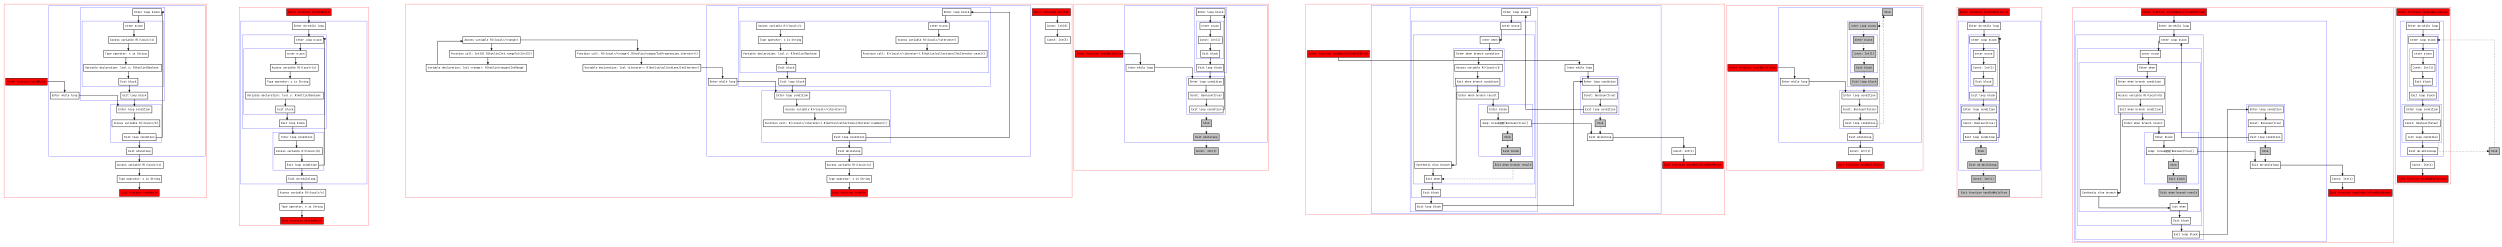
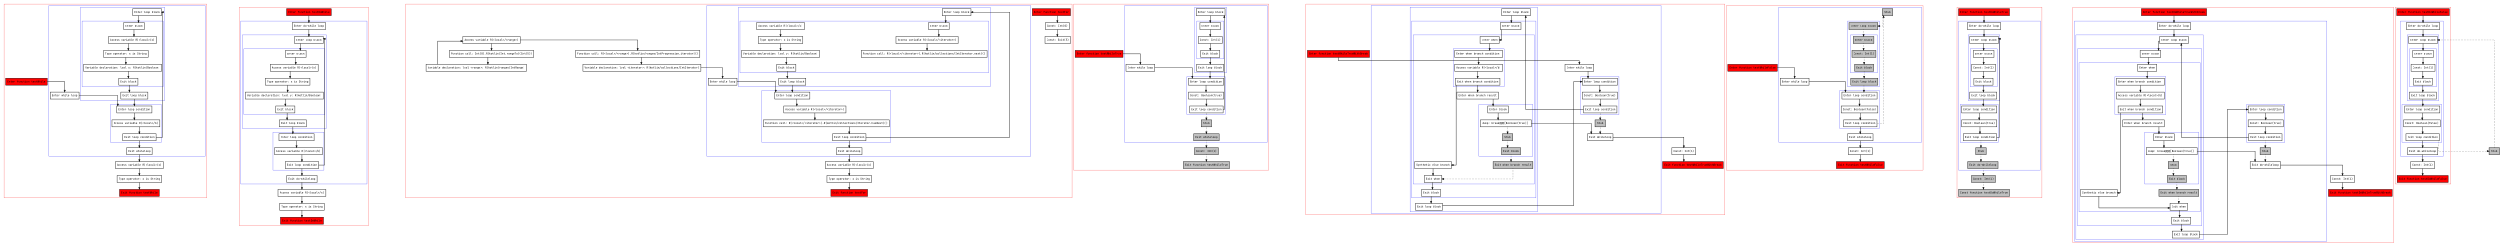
node "Const: Int(5)": label "Const: Int(5)" -> "Const: Exit(5)"
node "Exit function testWhileTrue": added
node "Exit function testDoWhileTrue": label "Exit function testDoWhileTrue" -> "Const function testDoWhileTrue"
